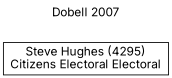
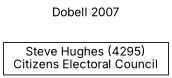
node "Steve Hughes (4295) Citizens Electoral Electoral": label "Steve Hughes (4295) Citizens Electoral Electoral" -> "Steve Hughes (4295) Citizens Electoral Council"
